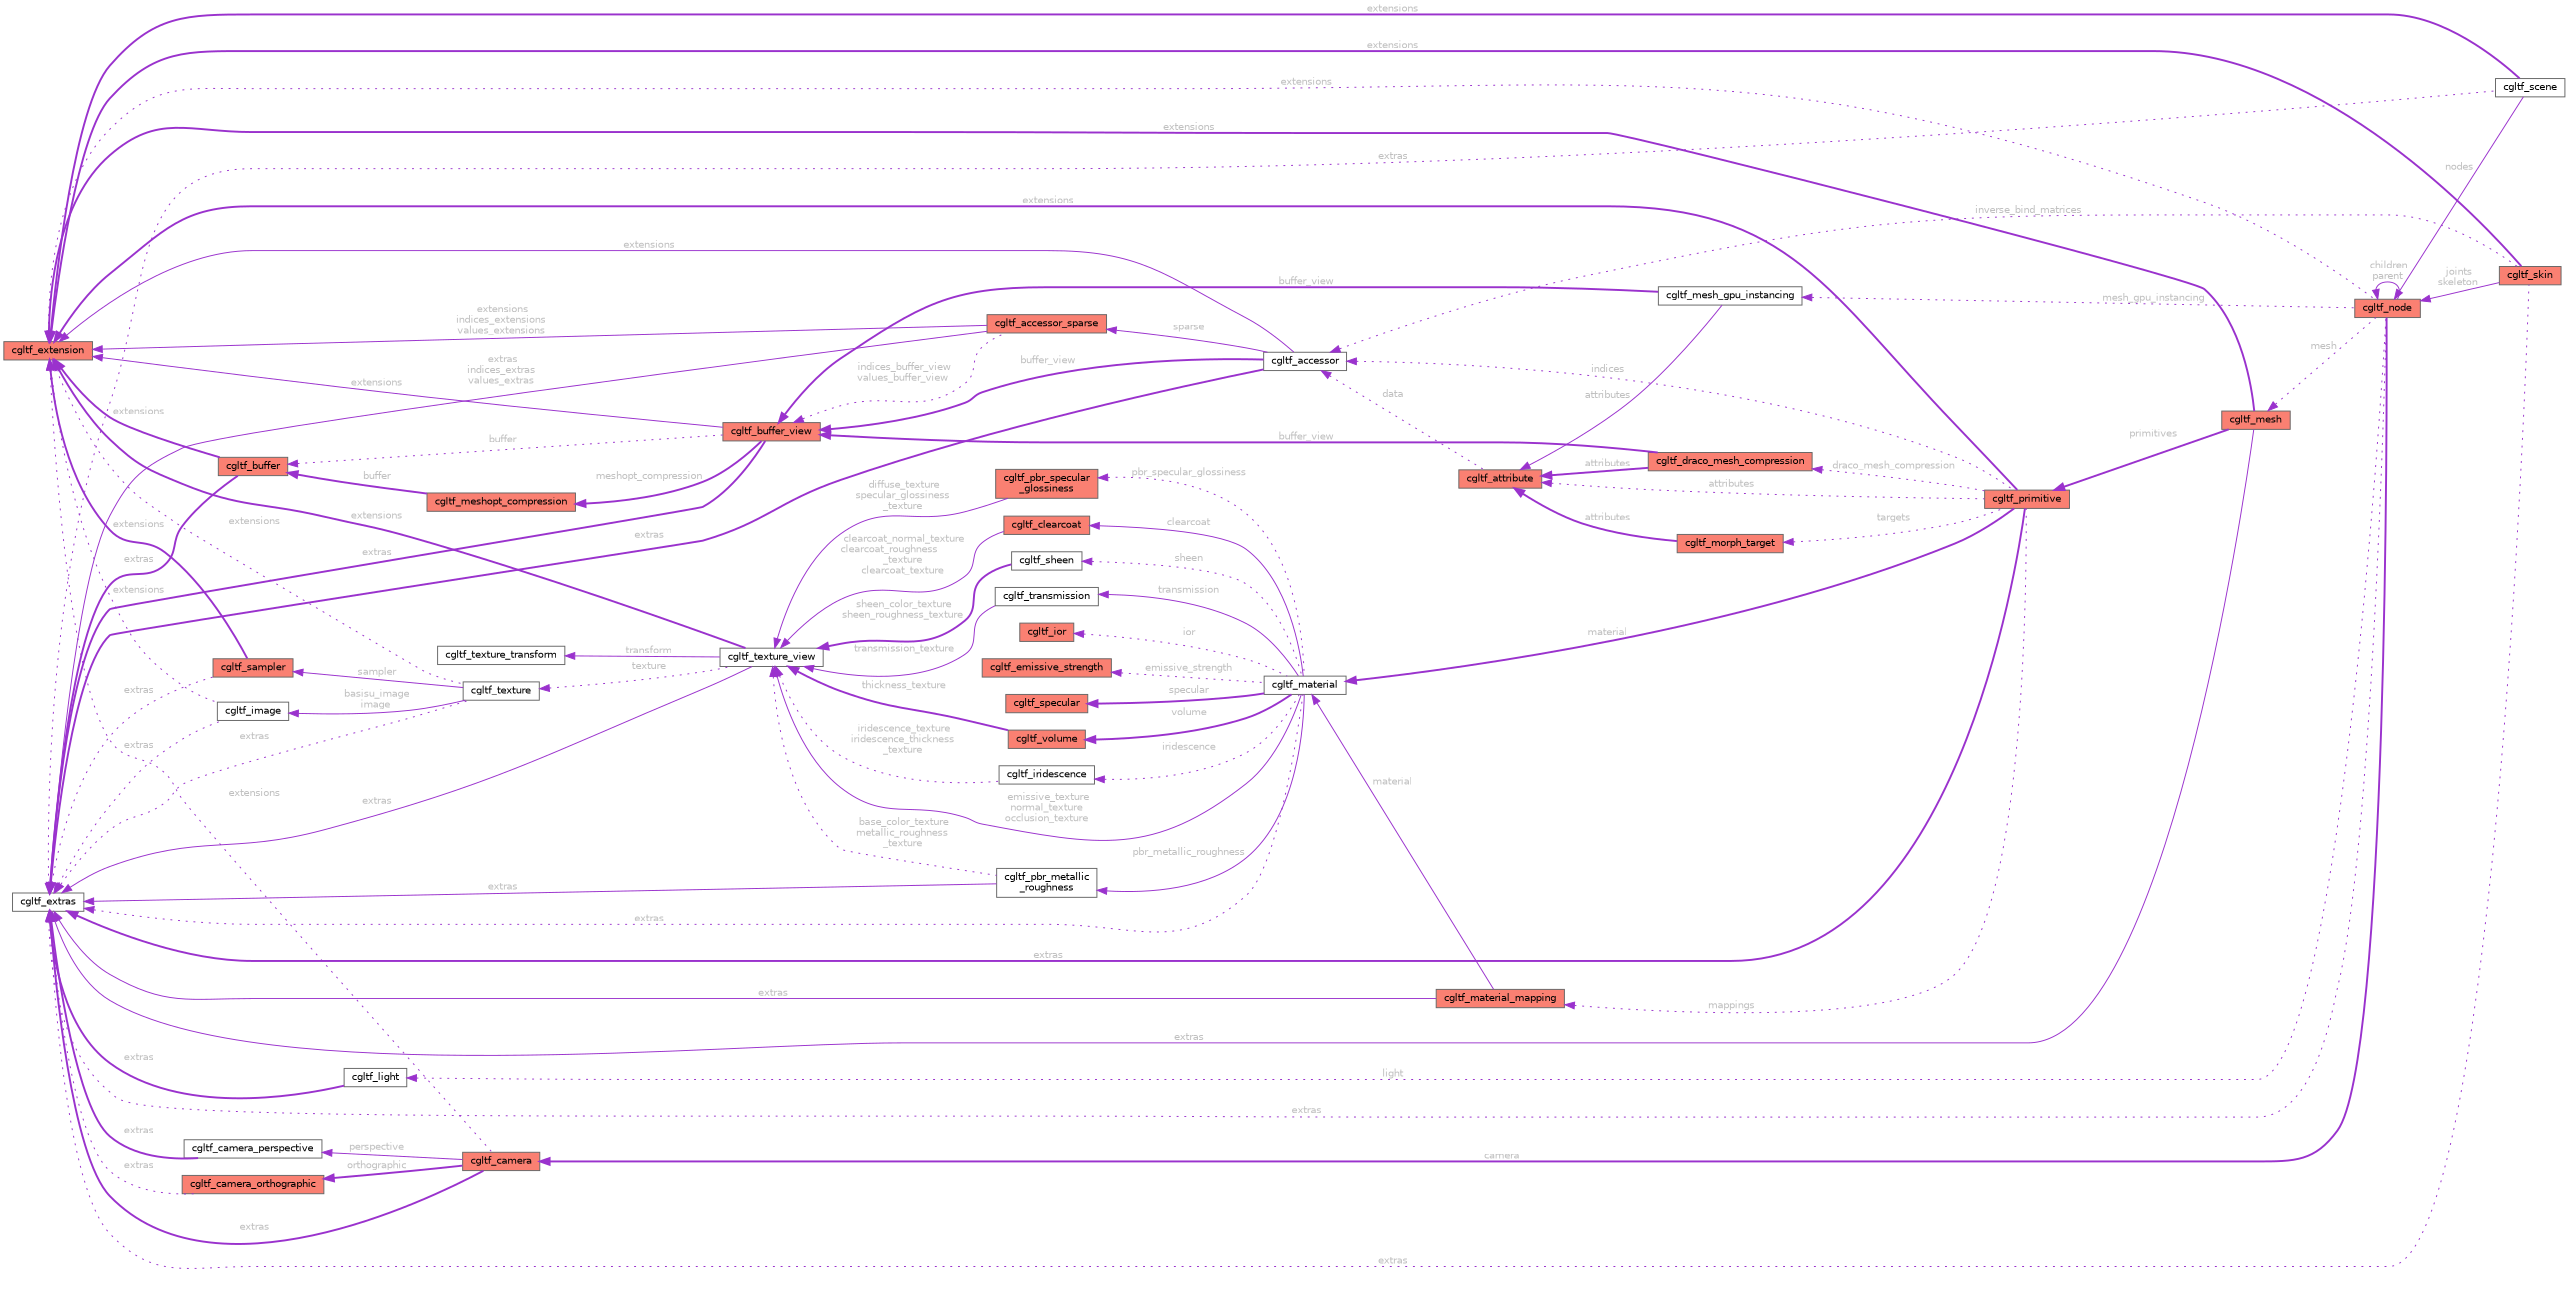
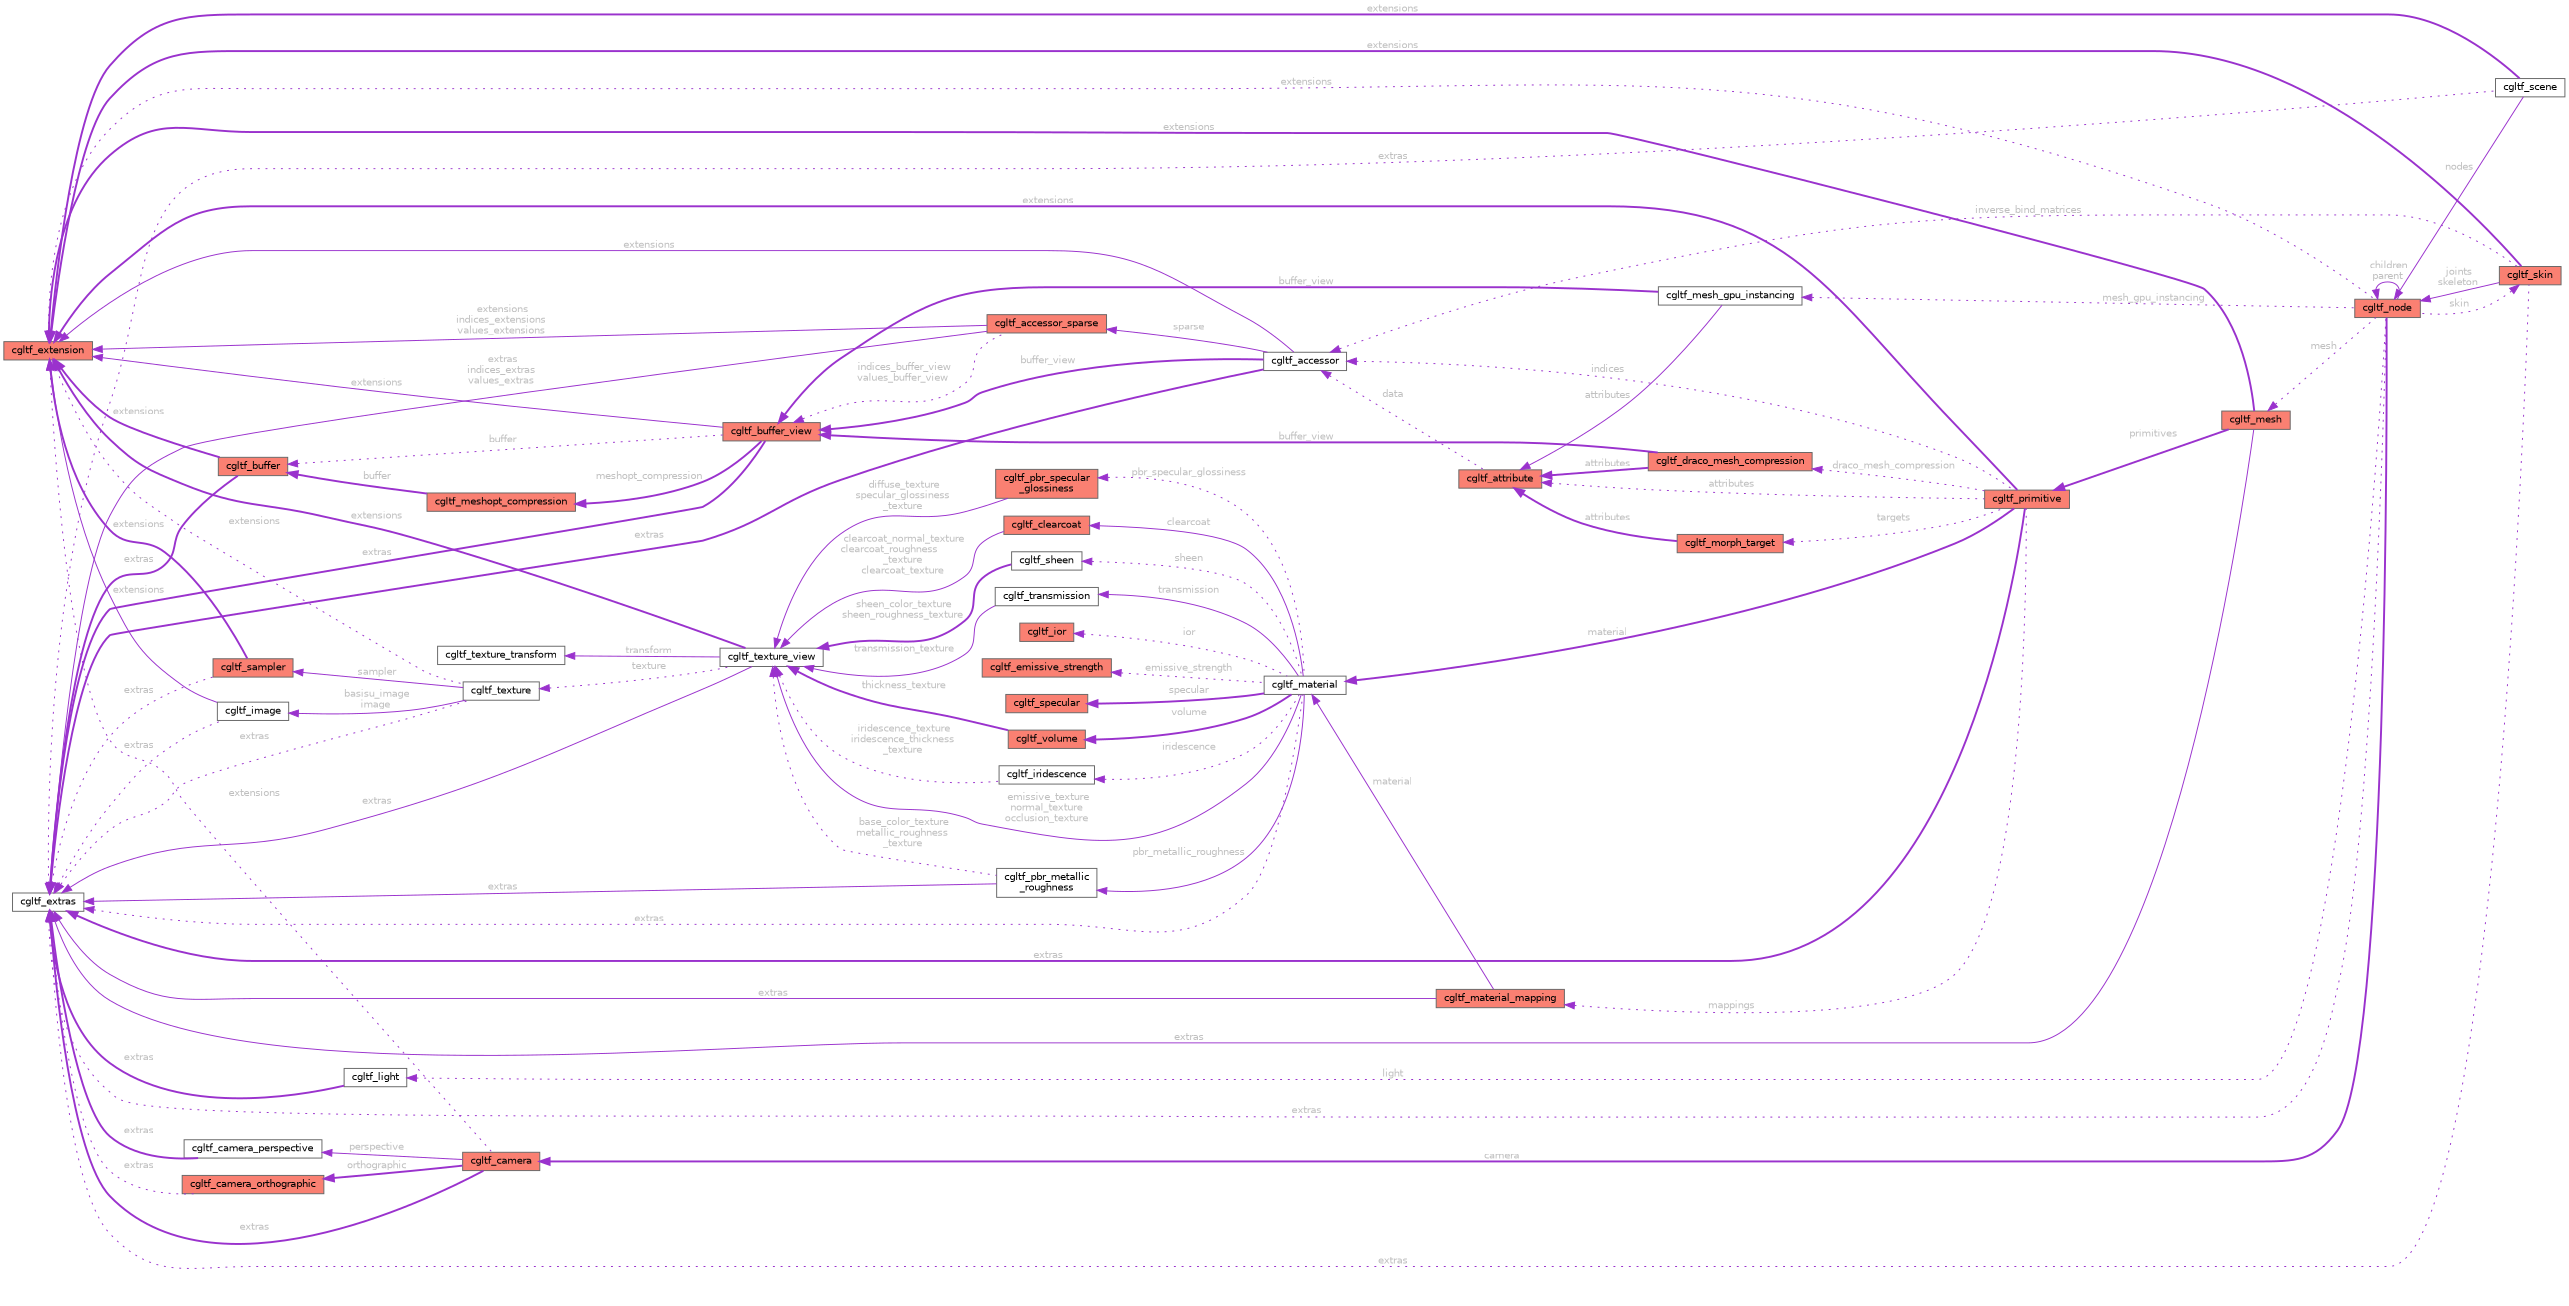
edge "cgltf_node" -> "cgltf_skin": added, label "skin"
edge "cgltf_image" -> "cgltf_extension": style dotted -> solid
